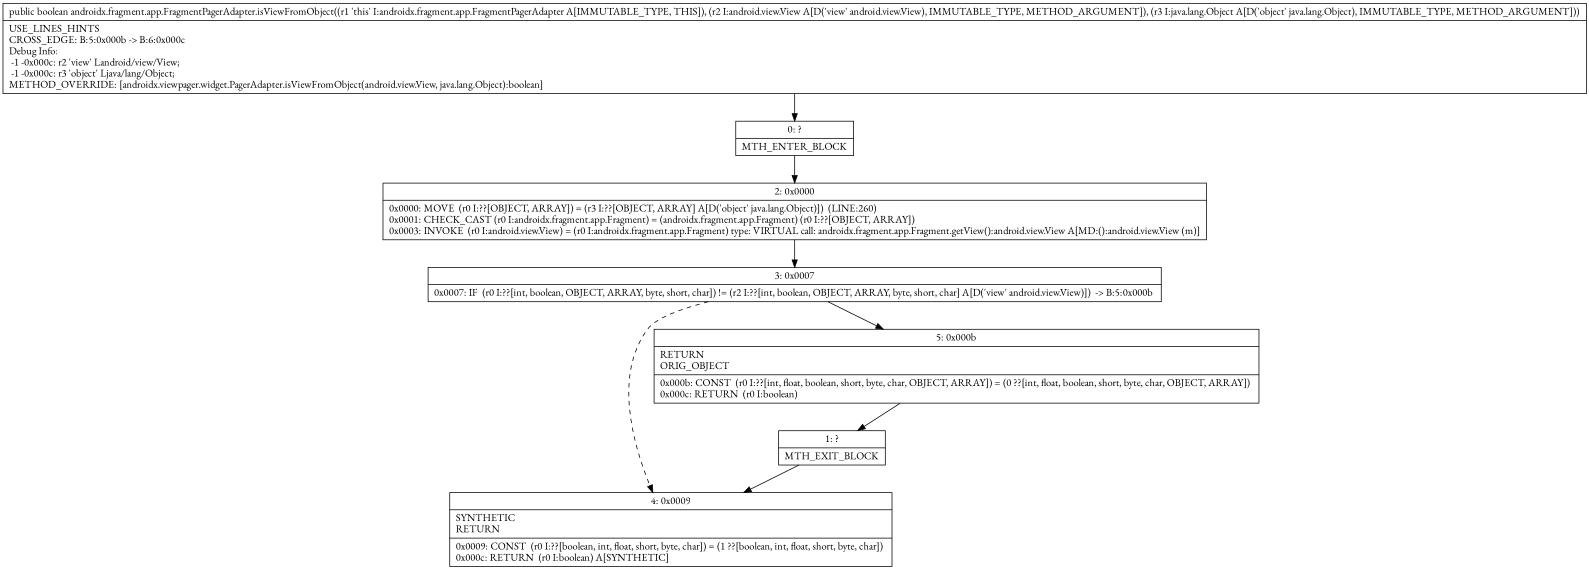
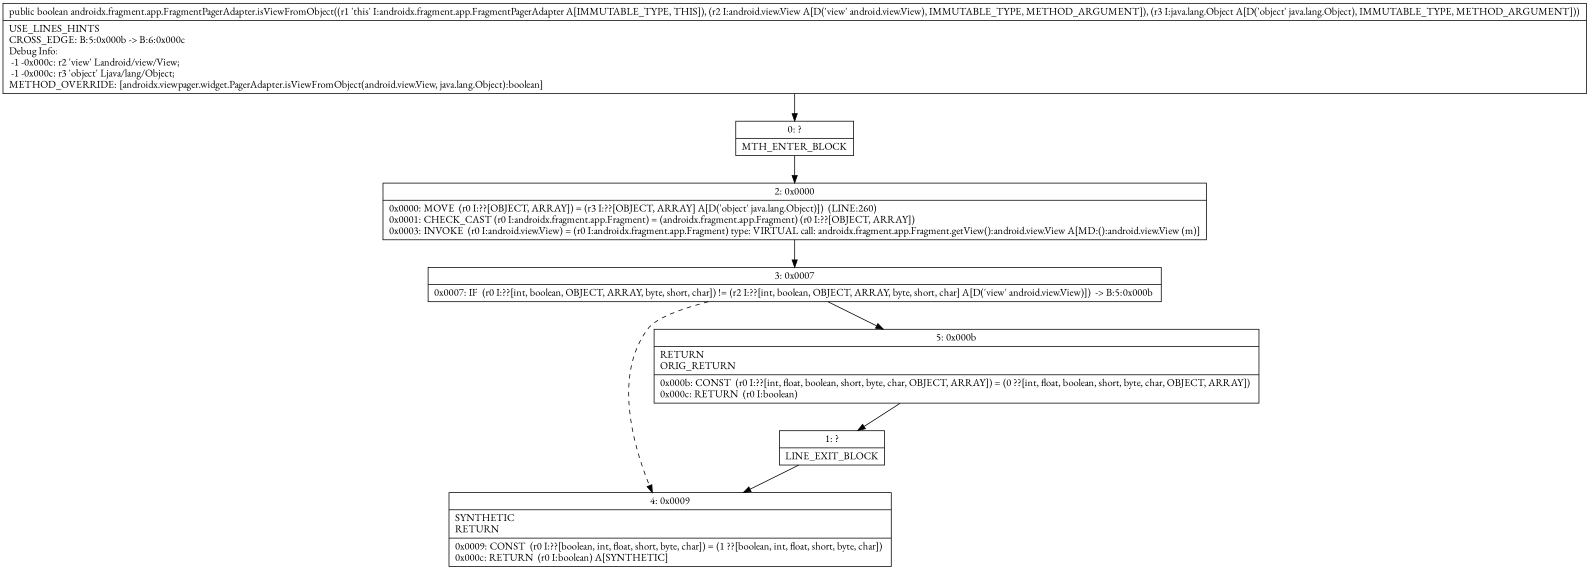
node "5: 0x000b": text "ORIG_OBJECT" -> "ORIG_RETURN"
node "1: ?": text "MTH_EXIT_BLOCK" -> "LINE_EXIT_BLOCK"
